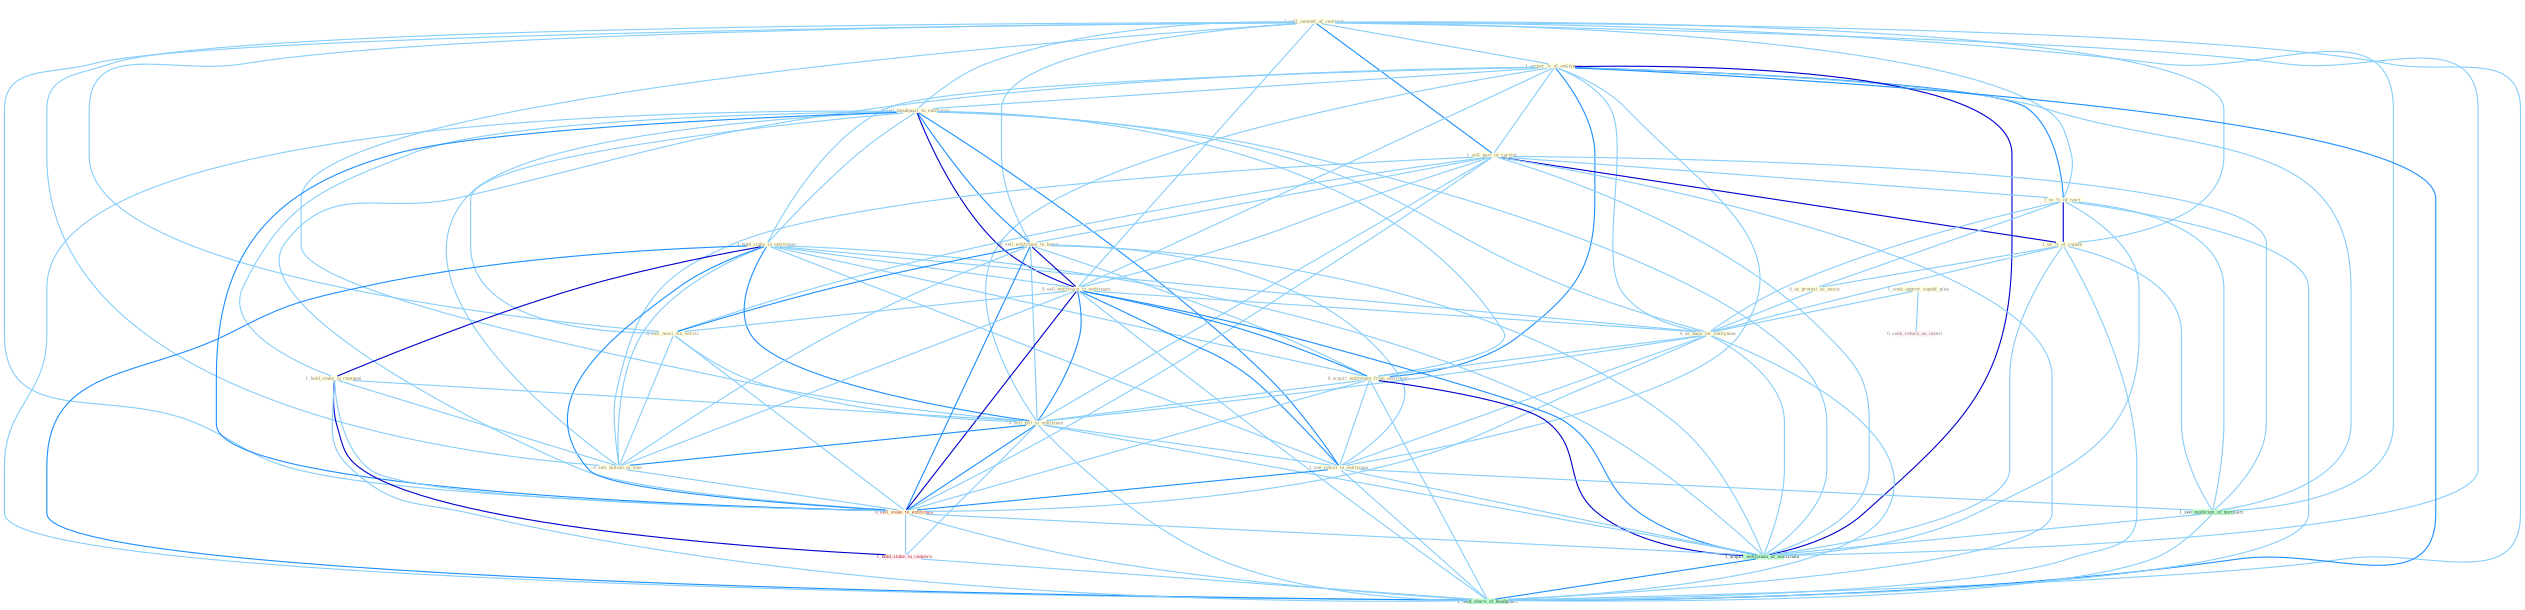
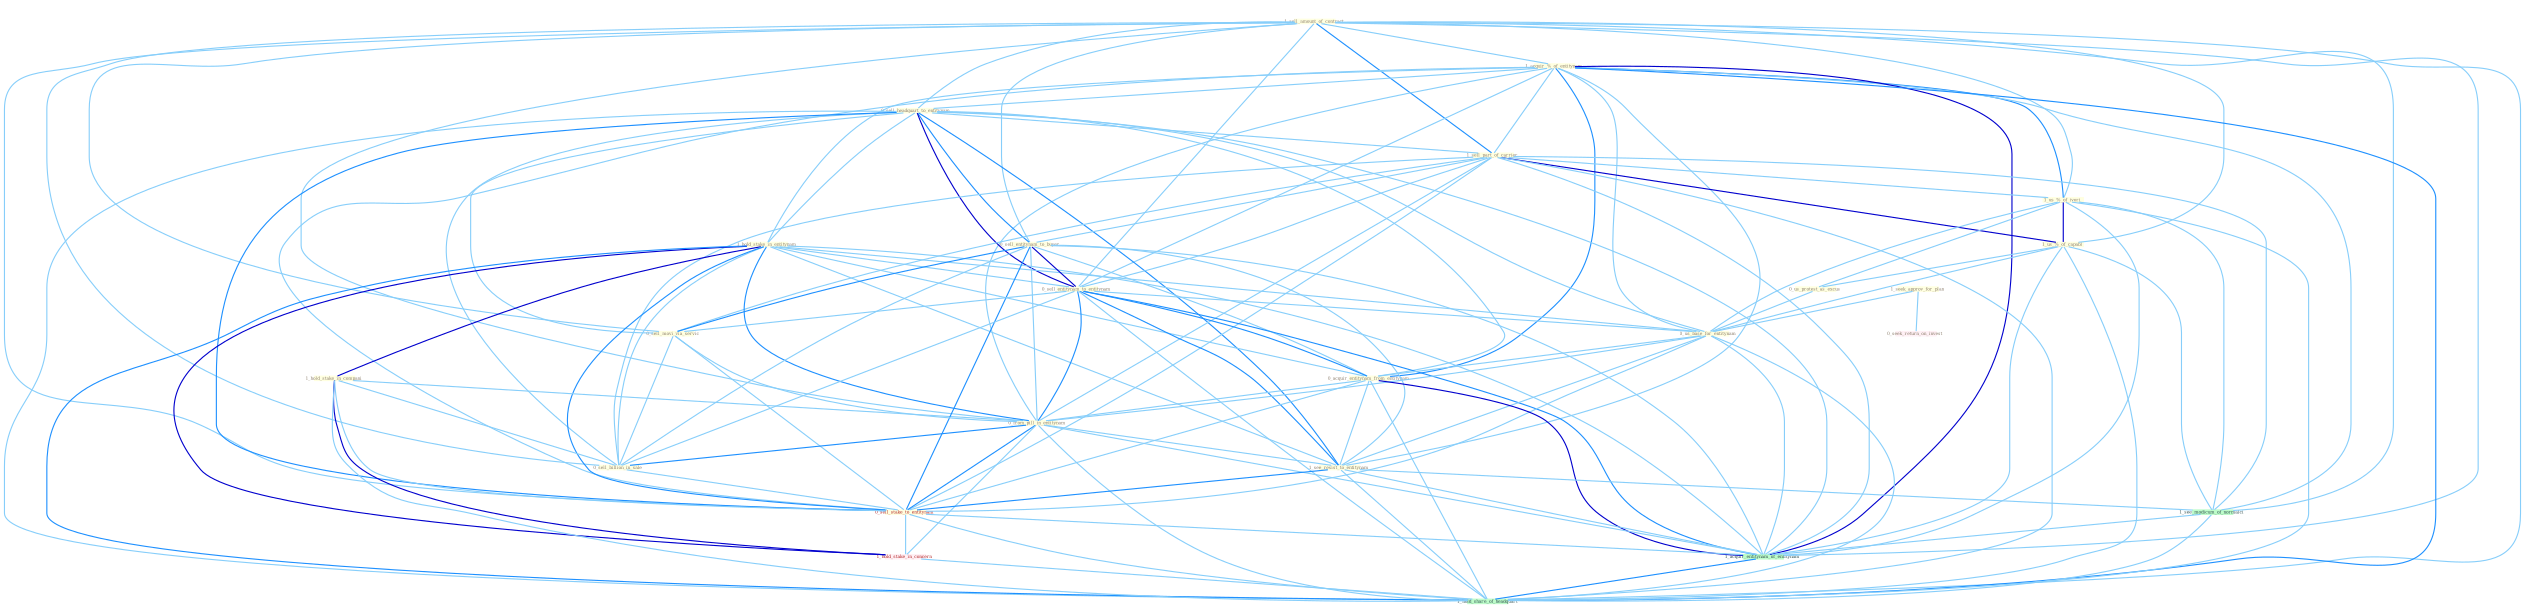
edge "0_sell_headquart_to_entitynam" -- "1_hold_stake_in_compani": now "0_sell_headquart_to_entitynam" -- "1_sell_part_of_carrier"
node "1_seek_approv_capabl_plan": label "1_seek_approv_capabl_plan" -> "1_seek_approv_for_plan"
edge "0_sell_entitynam_to_entitynam" -- "0_sell_stake_to_entitynam": removed
node "0_sell_pill_in_entitynam": label "0_sell_pill_in_entitynam" -> "0_from_pill_in_entitynam"
edge "1_hold_stake_in_entitynam" -- "1_hold_stake_in_concern": added
